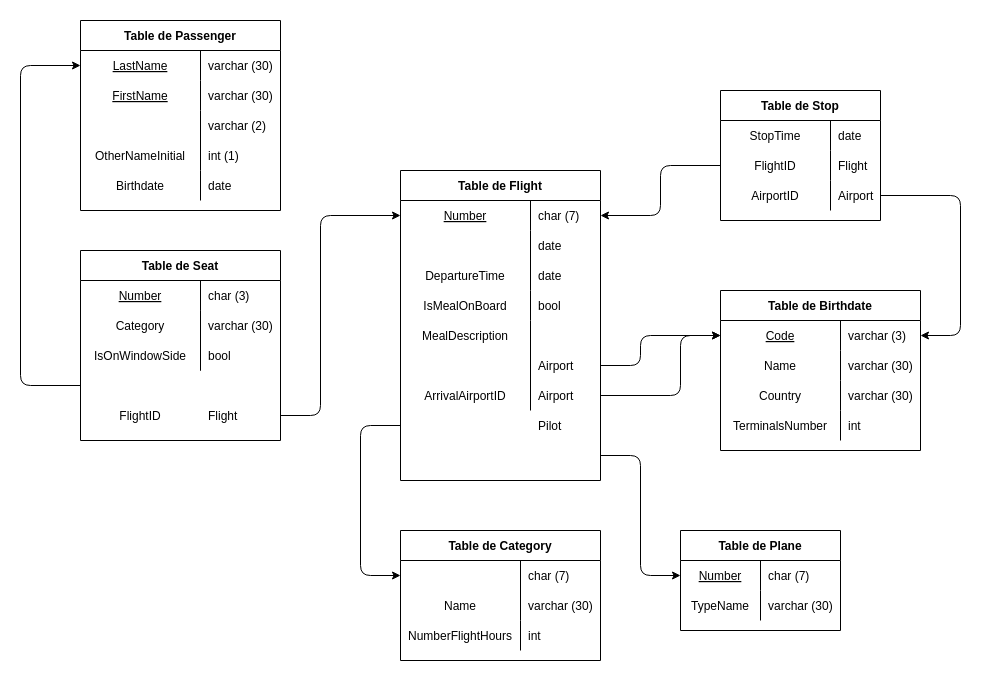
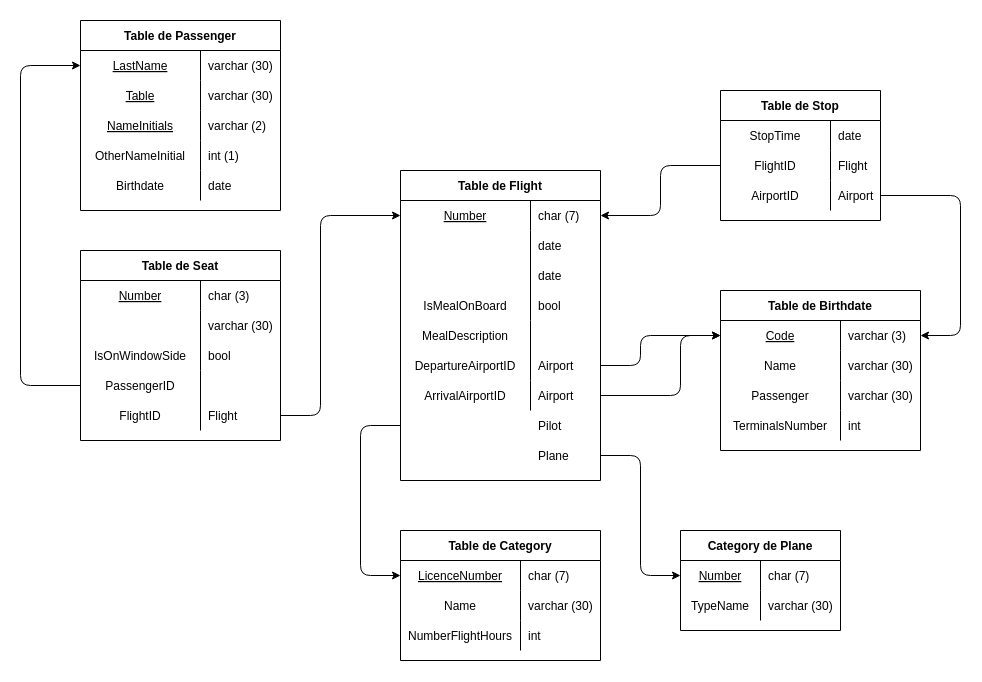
node "FirstName": label "FirstName" -> "Table"
node "NameInitials": added
node "DepartureTime": removed
node "Category": removed
node "DepartureAirportID": added
node "PassengerID": added
node "Country": label "Country" -> "Passenger"
node "Plane": added
node "Table de Plane": label "Table de Plane" -> "Category de Plane"
node "LicenceNumber": added
